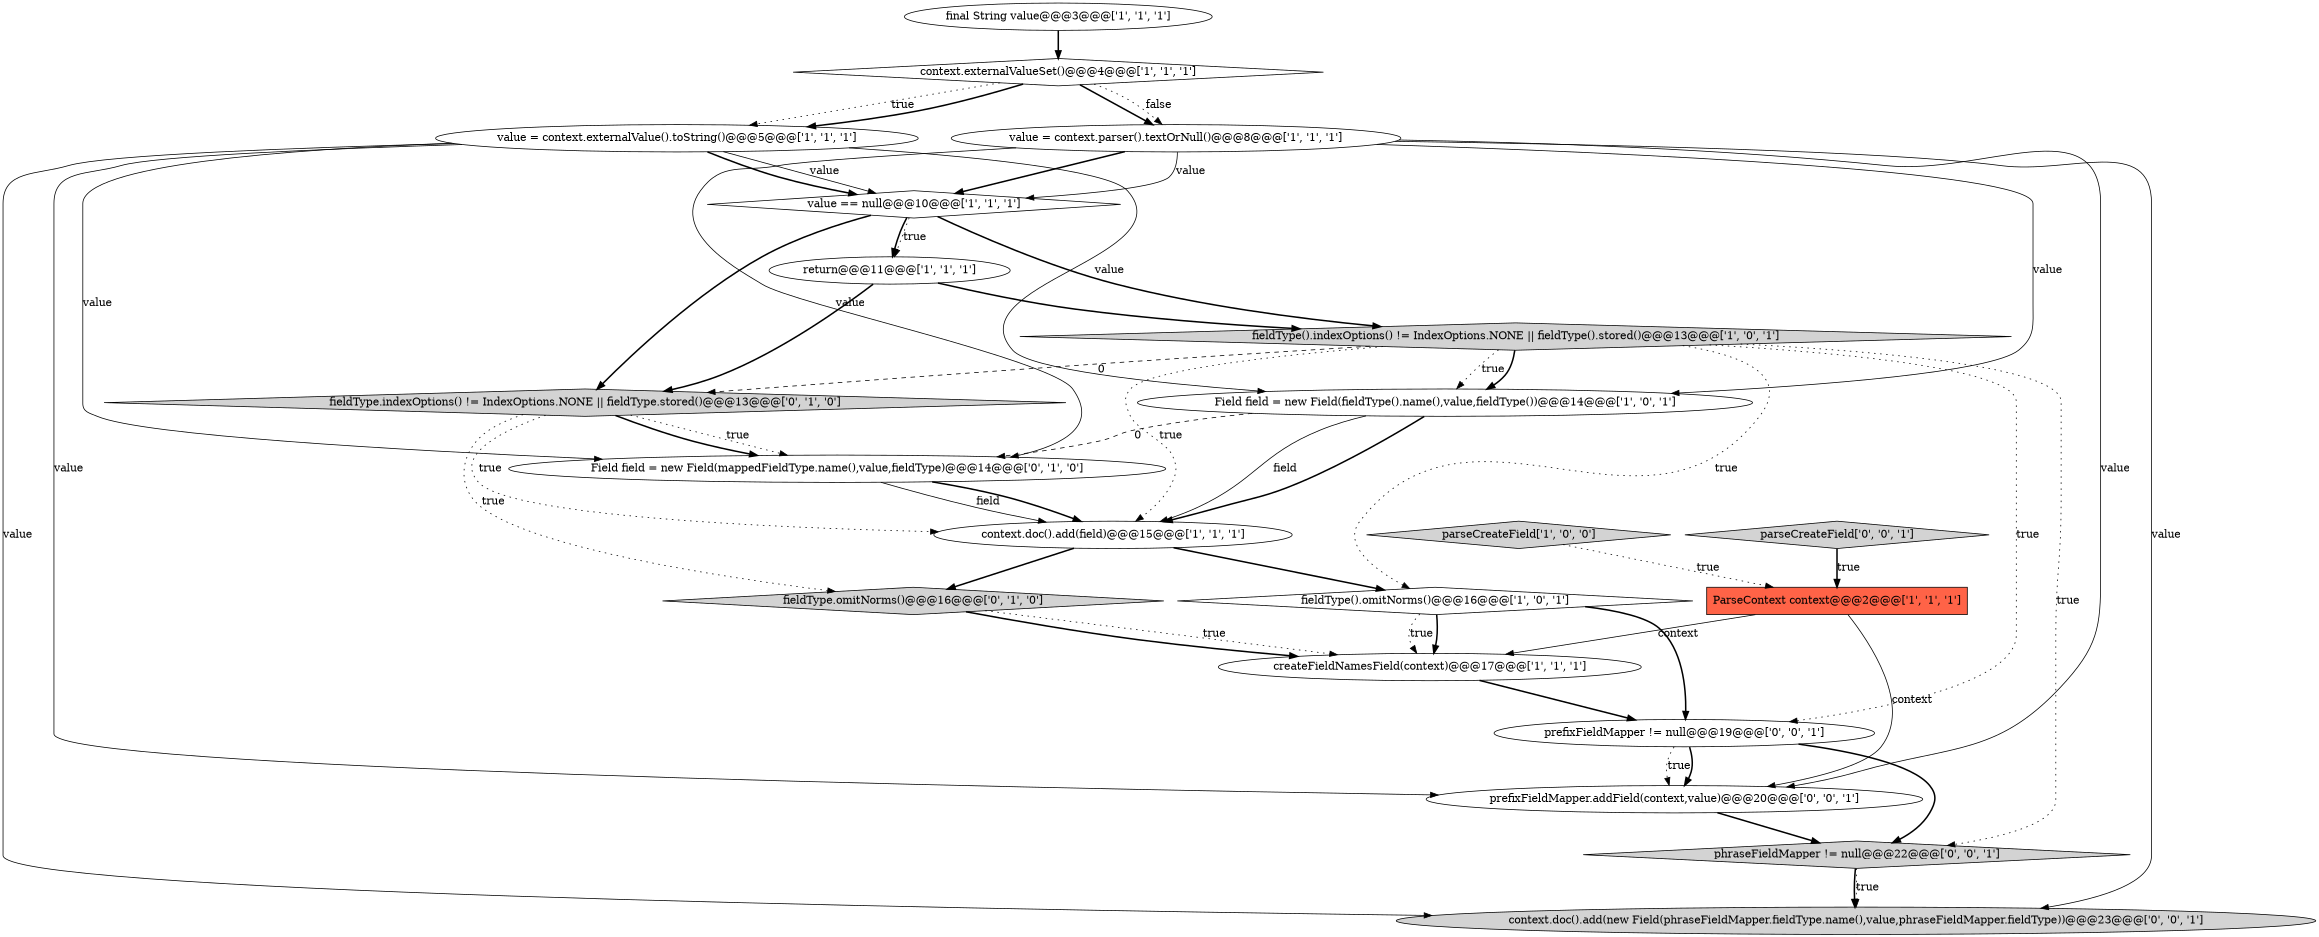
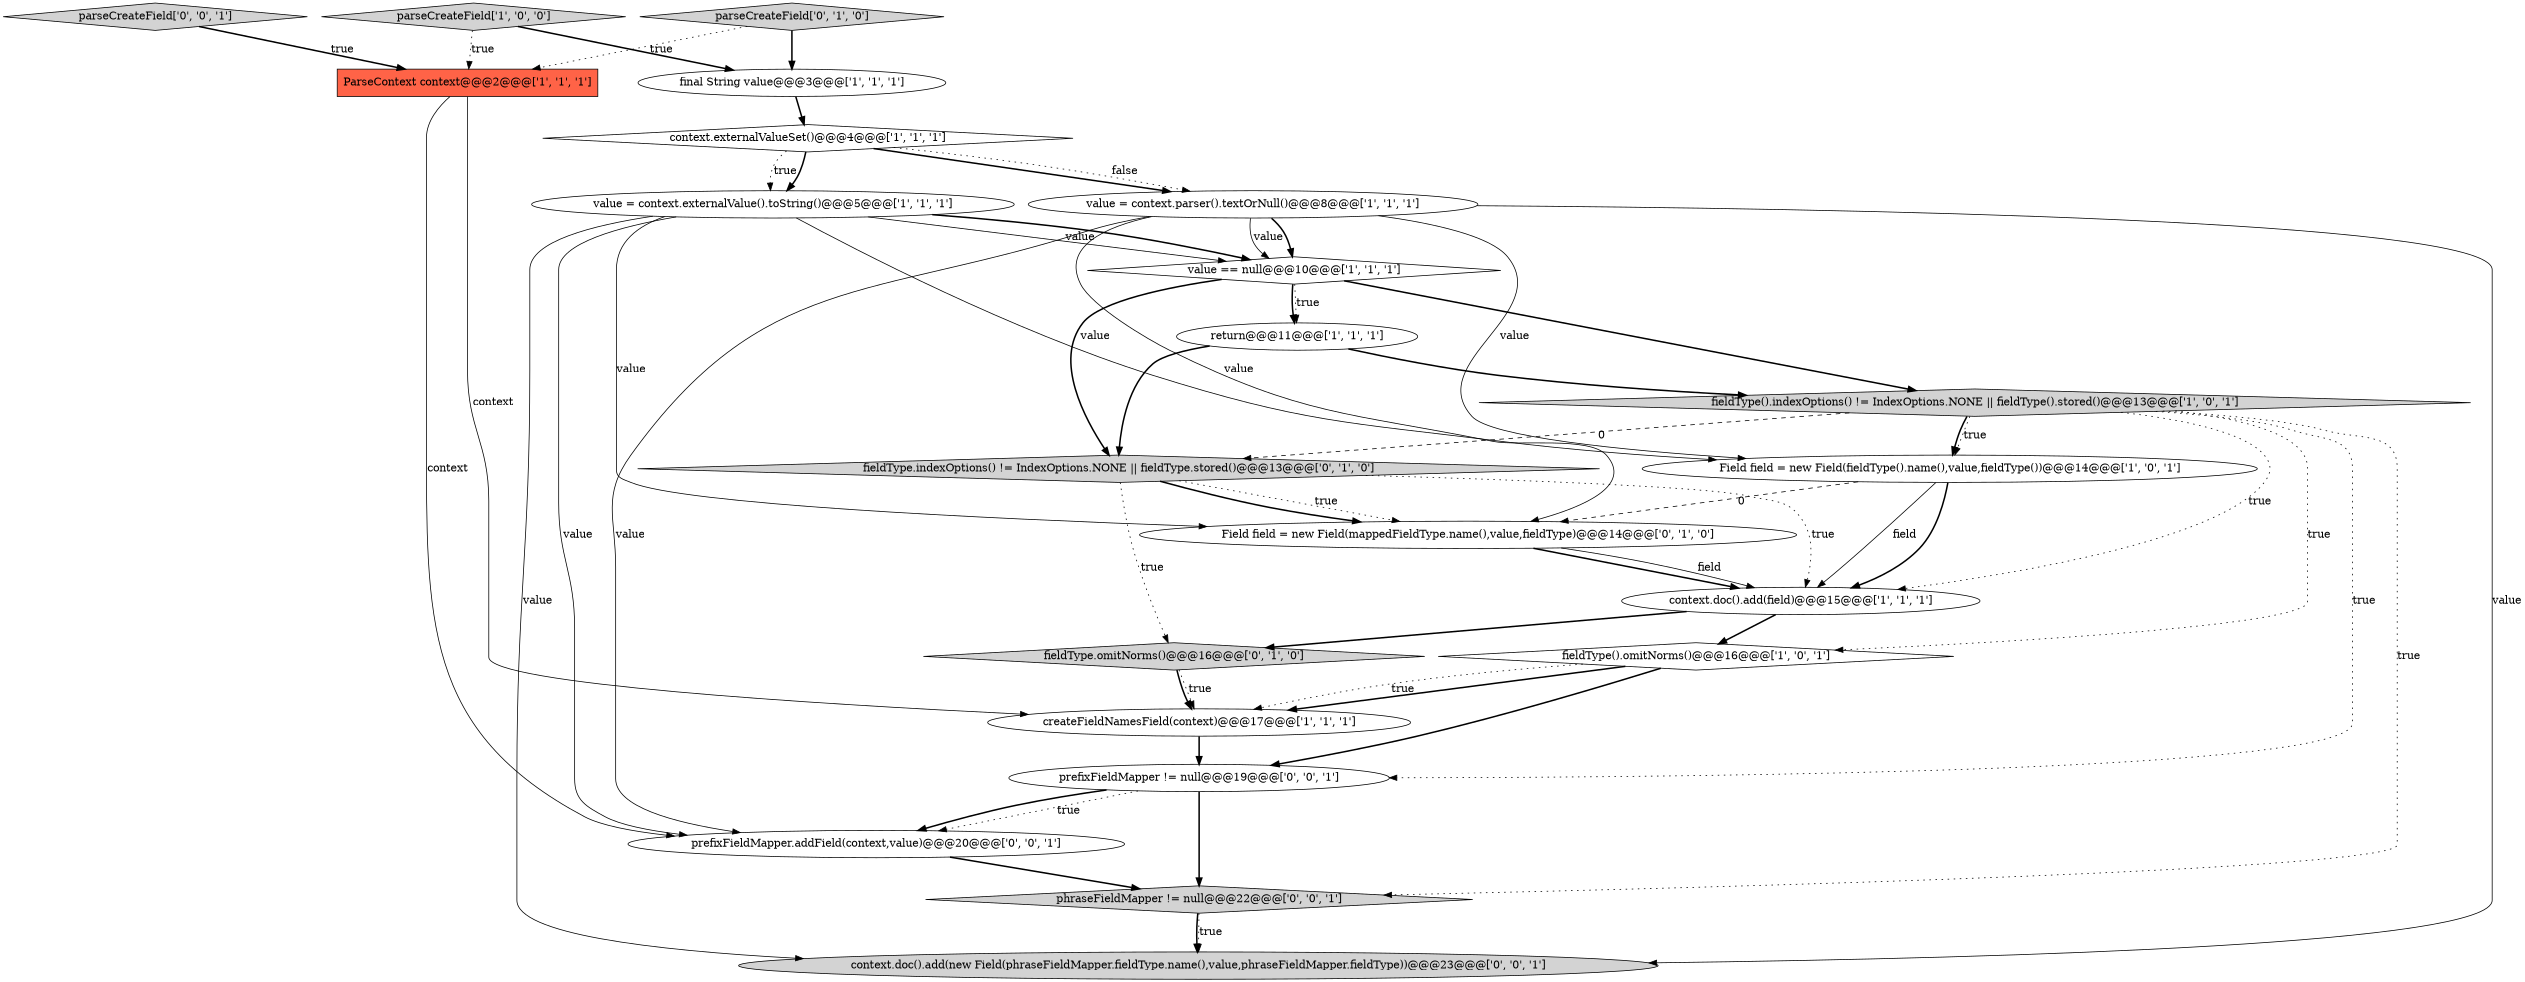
node "parseCreateField['0', '1', '0']": added
edge "parseCreateField['1', '0', '0']" -> "final String value@@@3@@@['1', '1', '1']": added
